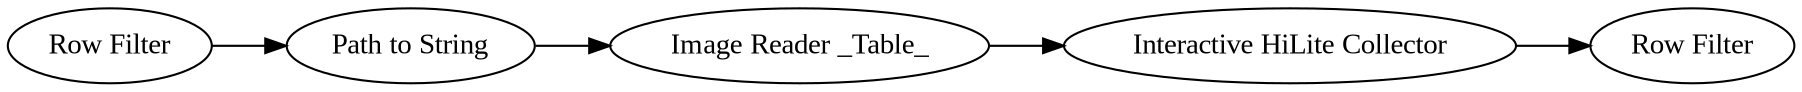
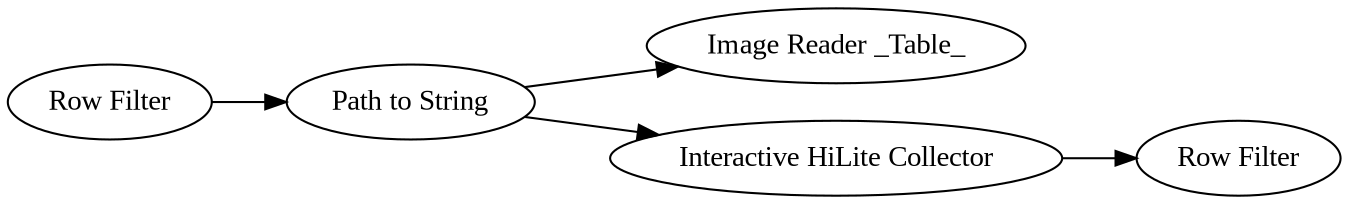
edge "Image Reader _Table_" -> "Interactive HiLite Collector": now "Path to String" -> "Interactive HiLite Collector"
